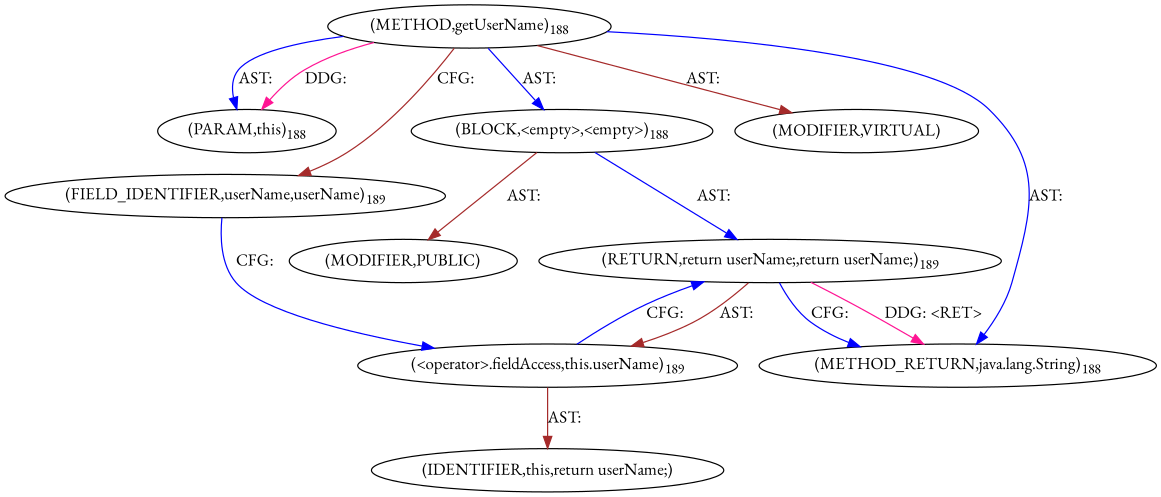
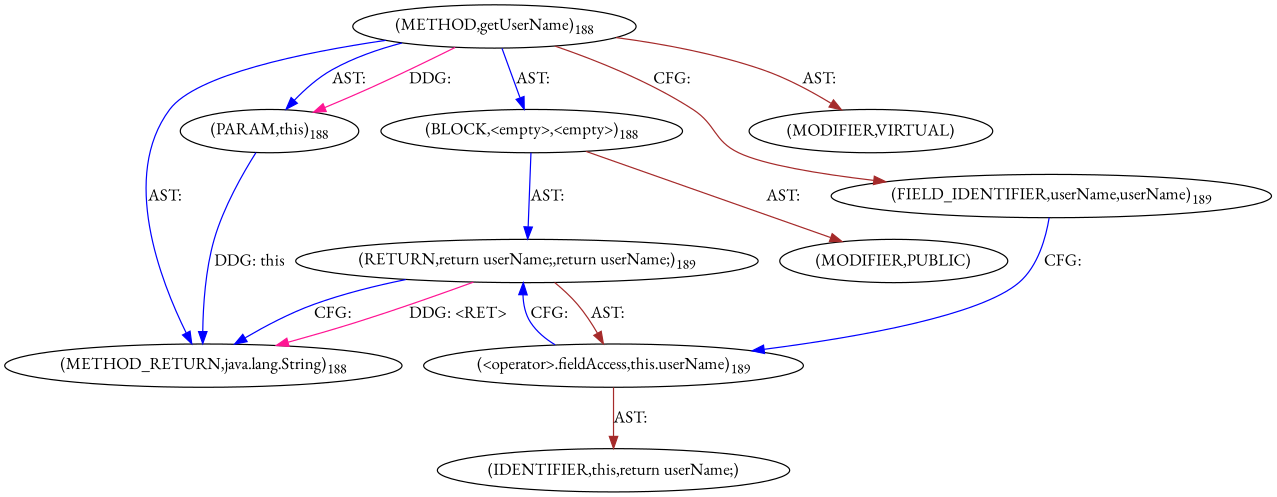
edge "(PARAM,this)" -> "(METHOD_RETURN,java.lang.String)": added, label "DDG: this"
